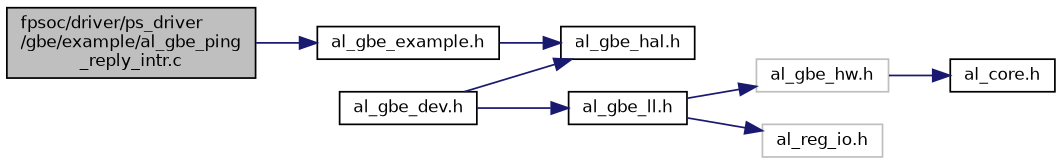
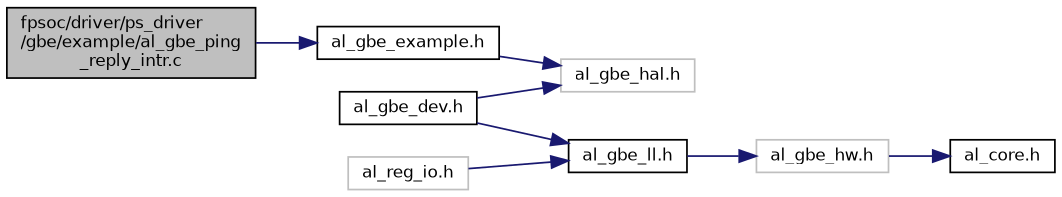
node "al_gbe_hal.h": color black -> grey75
edge "al_gbe_ll.h" -> "al_reg_io.h": reversed
